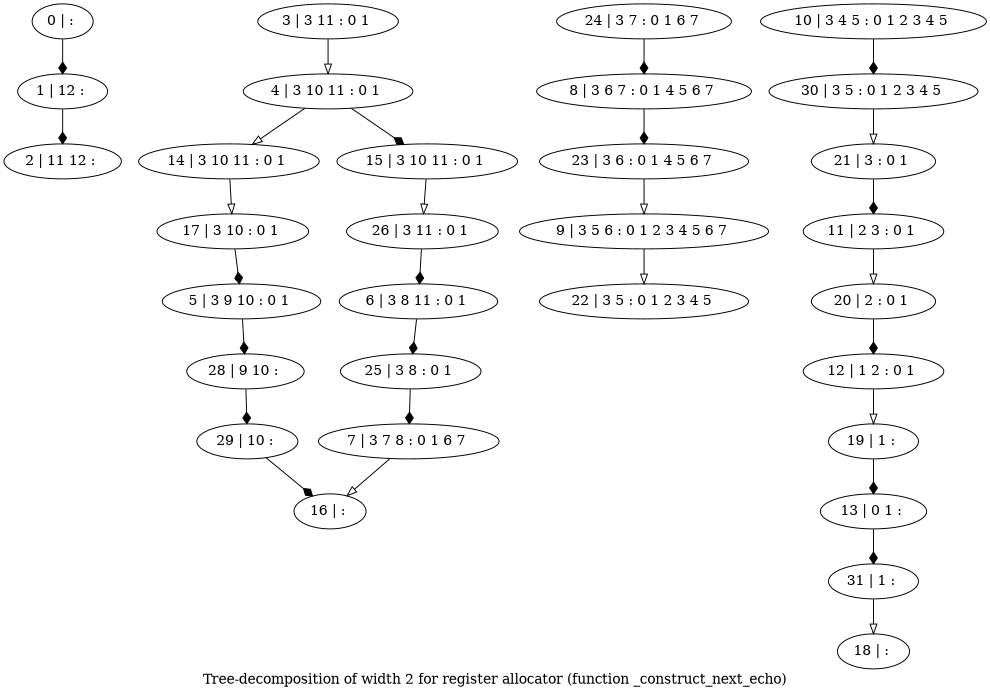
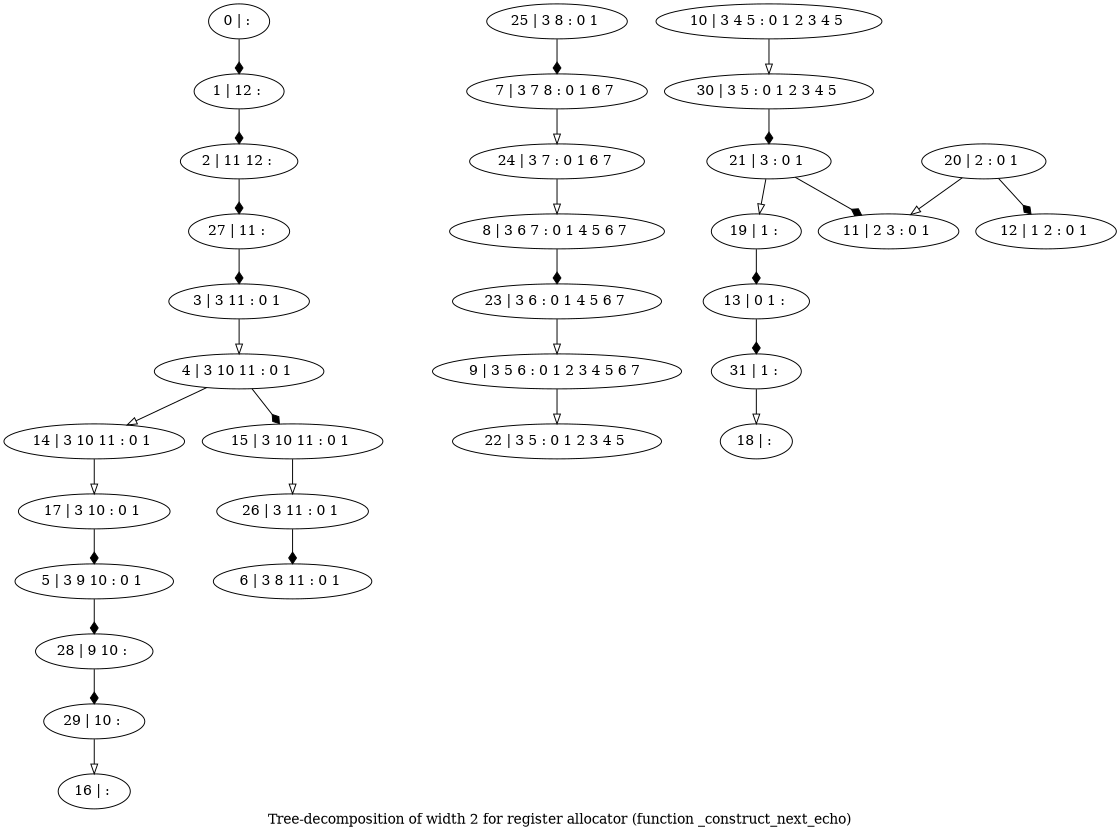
edge "24 | 3 7 : 0 1 6 7" -> "8 | 3 6 7 : 0 1 4 5 6 7": arrowhead diamond -> onormal
edge "10 | 3 4 5 : 0 1 2 3 4 5" -> "30 | 3 5 : 0 1 2 3 4 5": arrowhead diamond -> onormal
edge "30 | 3 5 : 0 1 2 3 4 5" -> "21 | 3 : 0 1": arrowhead onormal -> diamond
node "27 | 11 :": added
edge "11 | 2 3 : 0 1" -> "20 | 2 : 0 1": reversed
edge "6 | 3 8 11 : 0 1" -> "25 | 3 8 : 0 1": removed
edge "12 | 1 2 : 0 1" -> "19 | 1 :": now "21 | 3 : 0 1" -> "19 | 1 :"
edge "29 | 10 :" -> "16 | :": arrowhead diamond -> onormal
edge "7 | 3 7 8 : 0 1 6 7" -> "16 | :": now "7 | 3 7 8 : 0 1 6 7" -> "24 | 3 7 : 0 1 6 7"
